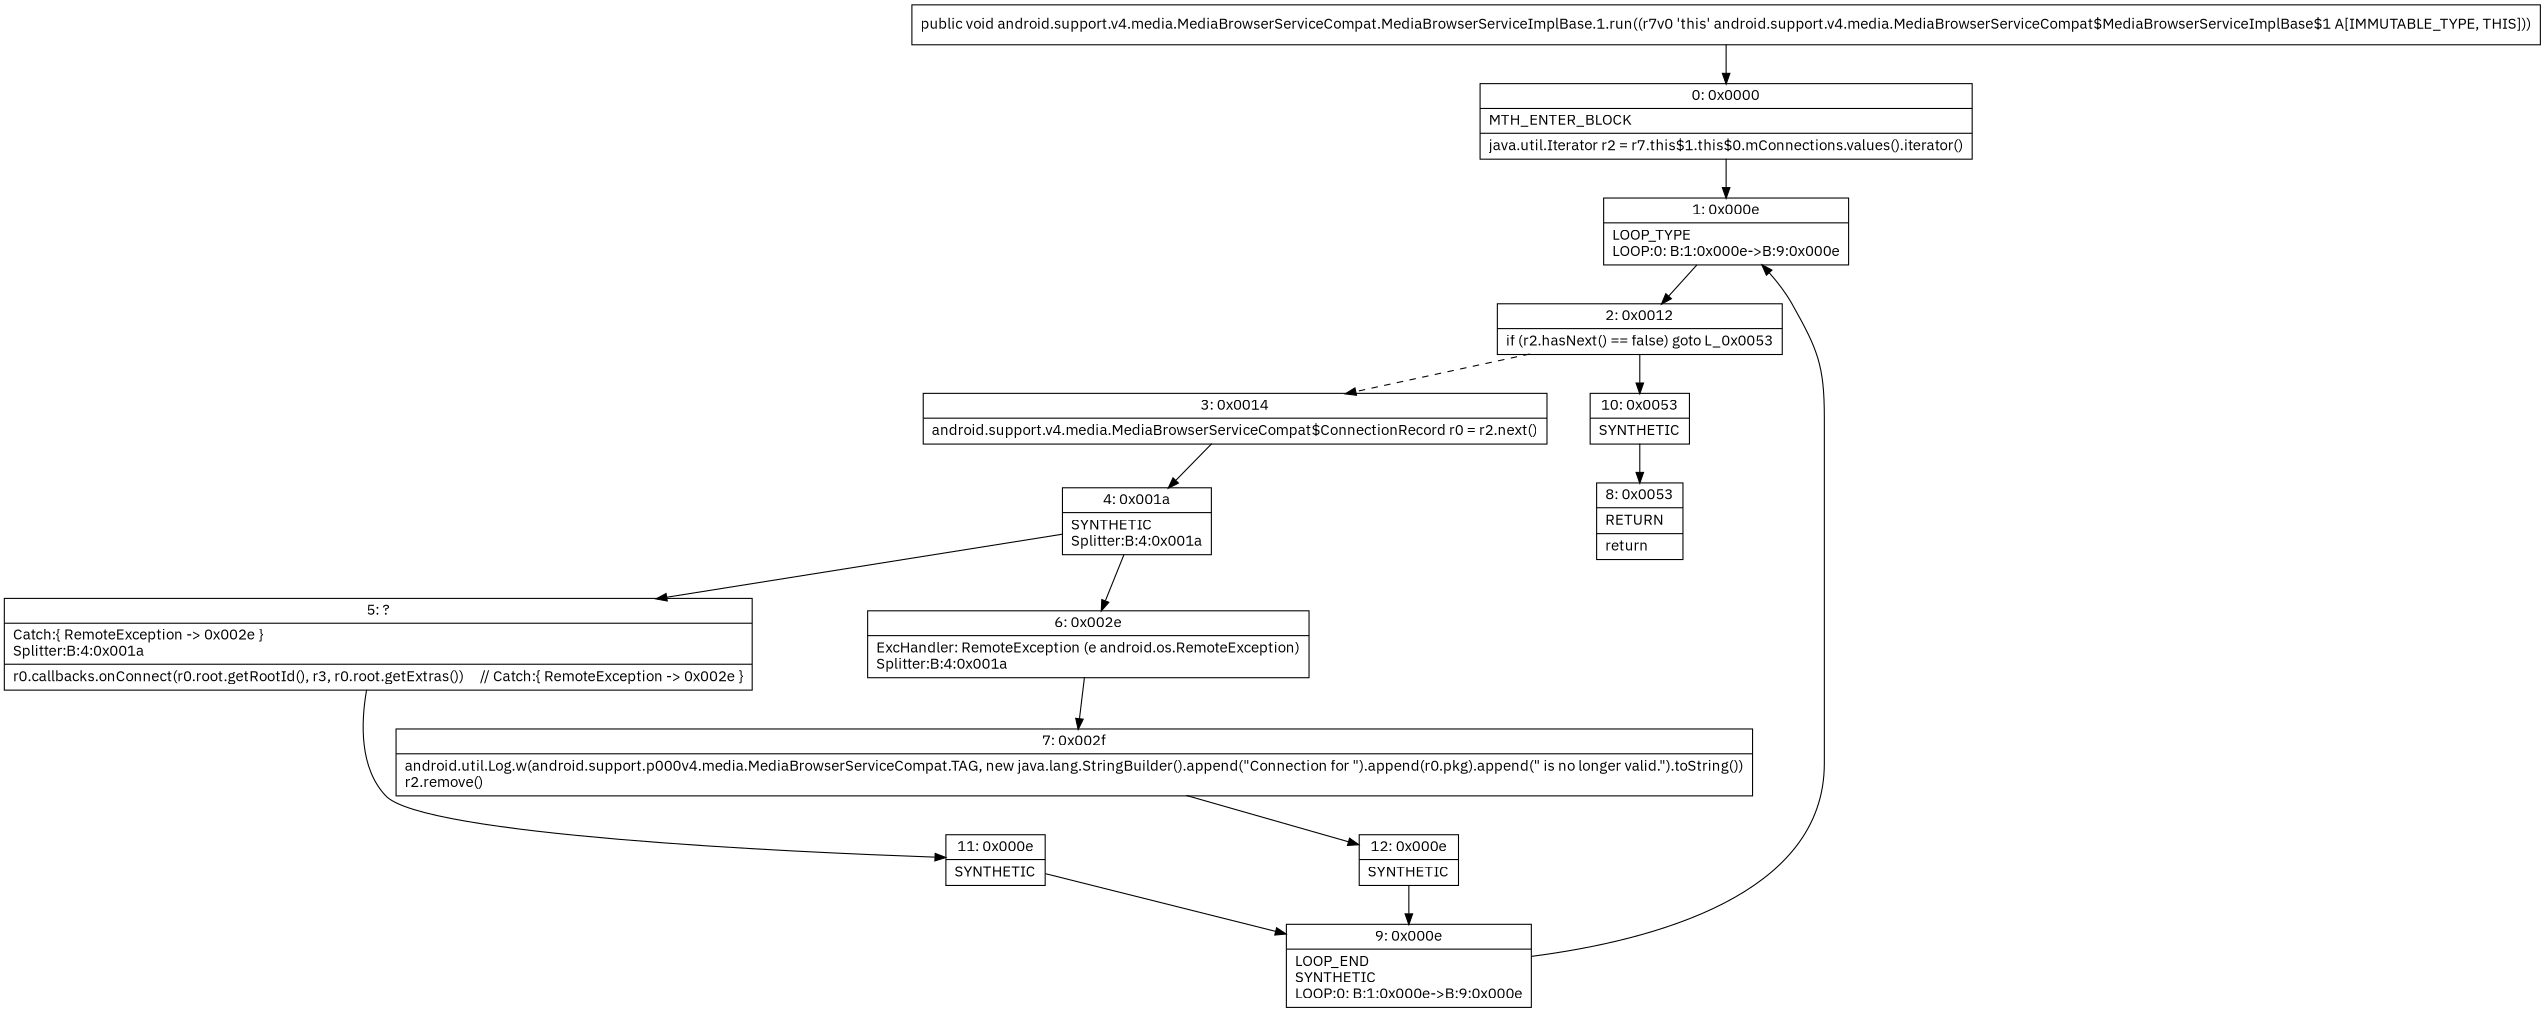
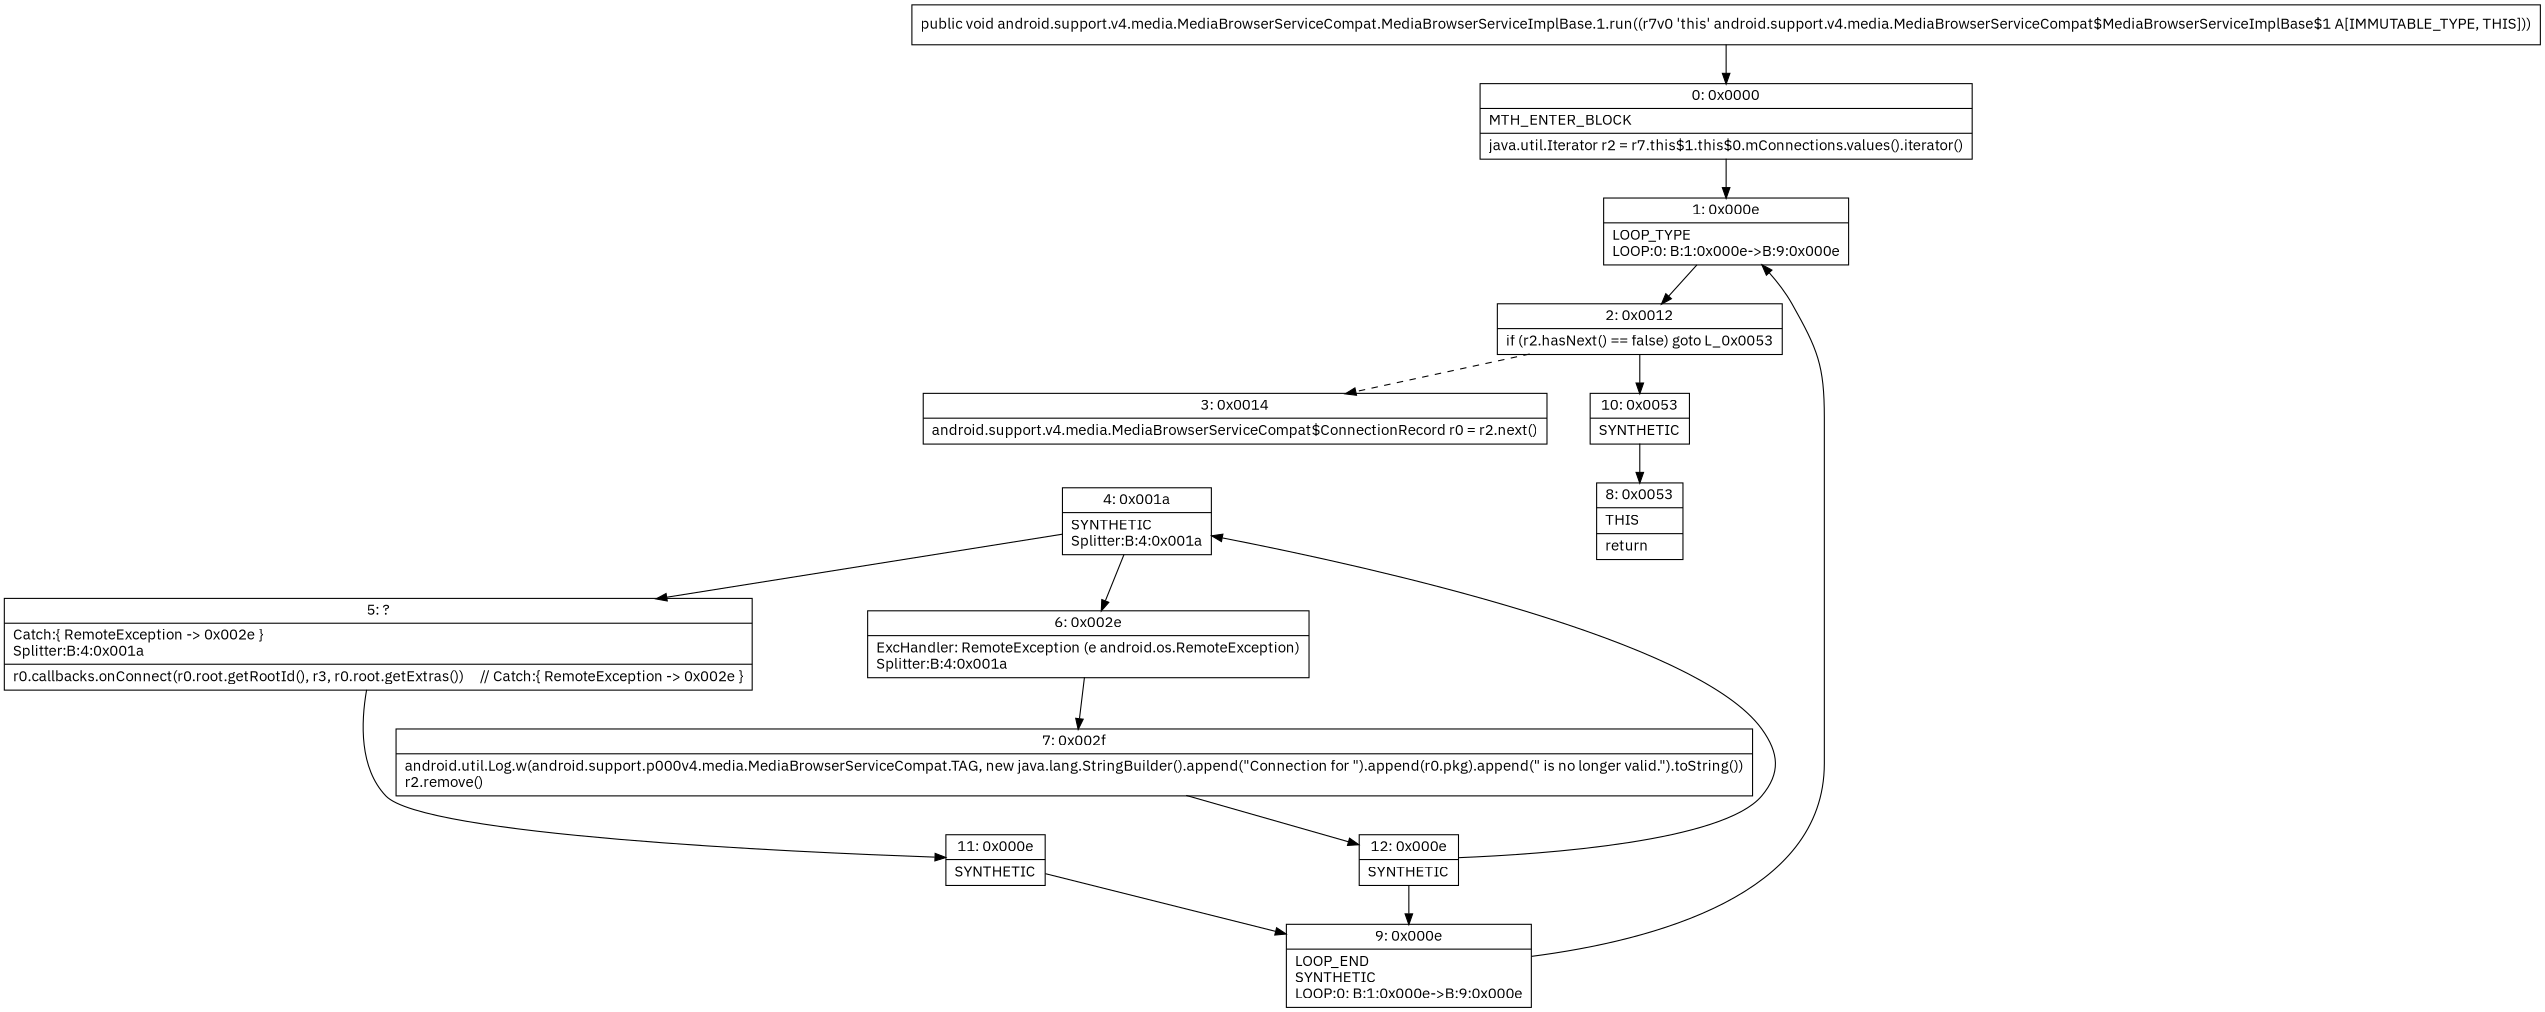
edge "3: 0x0014" -> "4: 0x001a": now "12: 0x000e" -> "4: 0x001a"
node "8: 0x0053": text "RETURN" -> "THIS"
